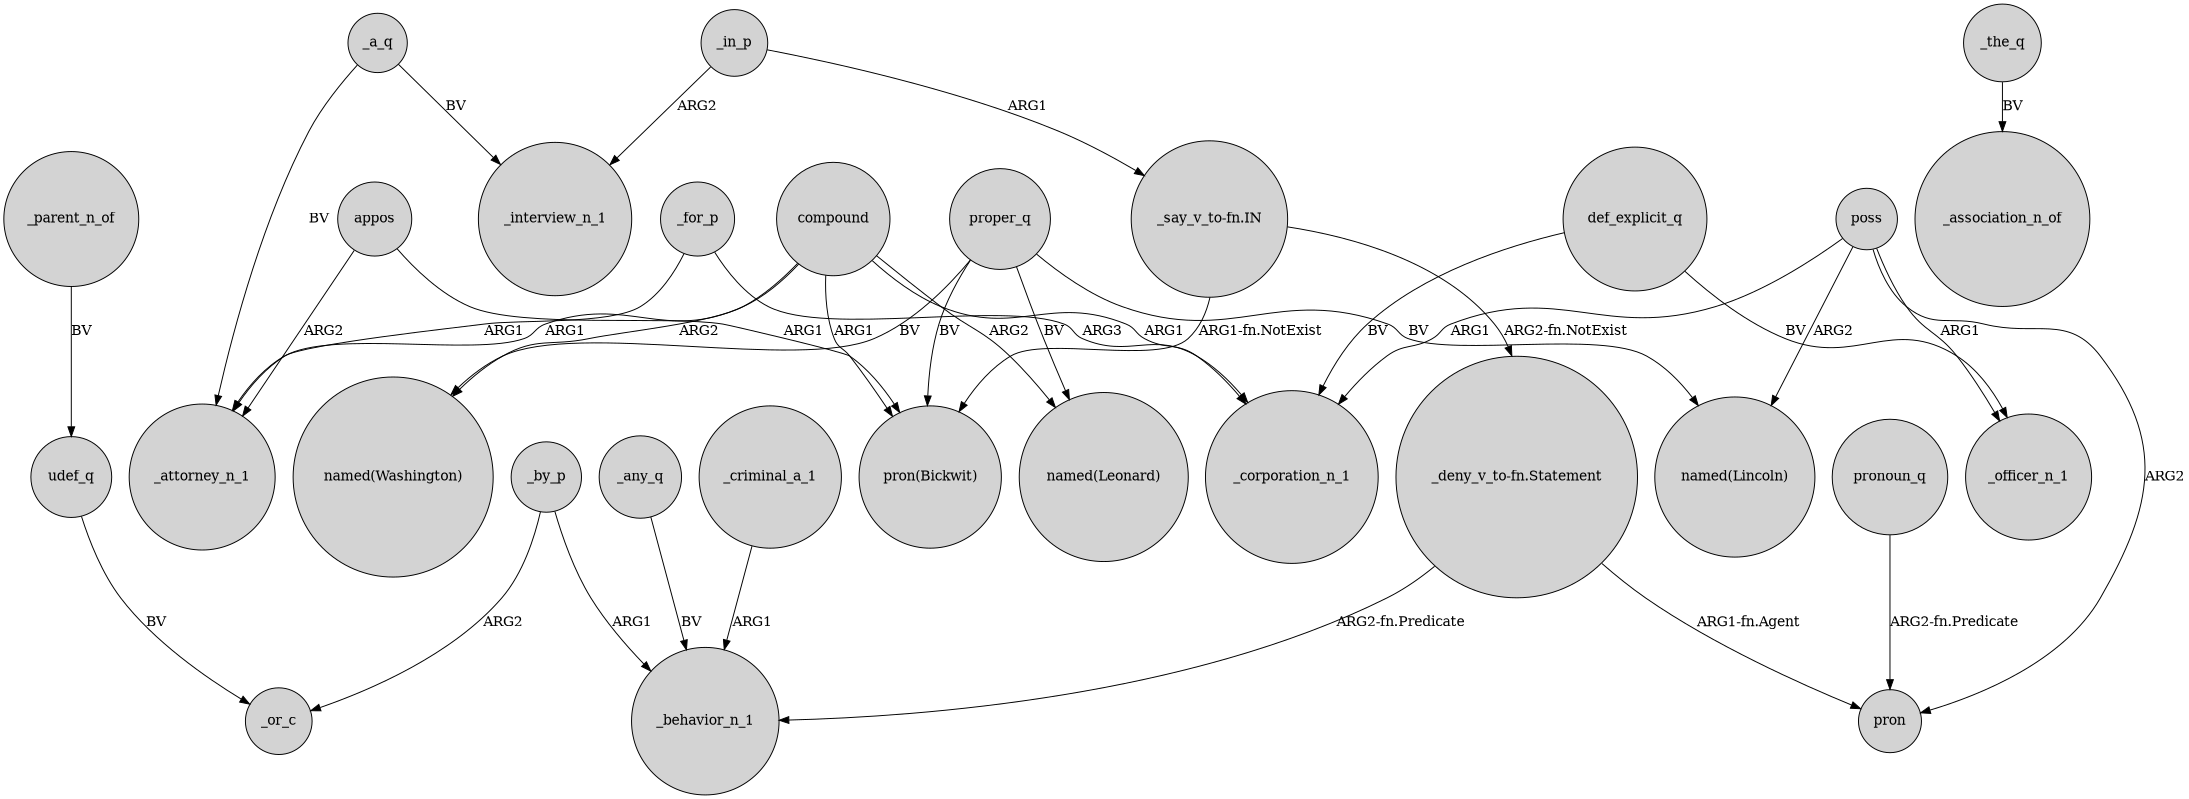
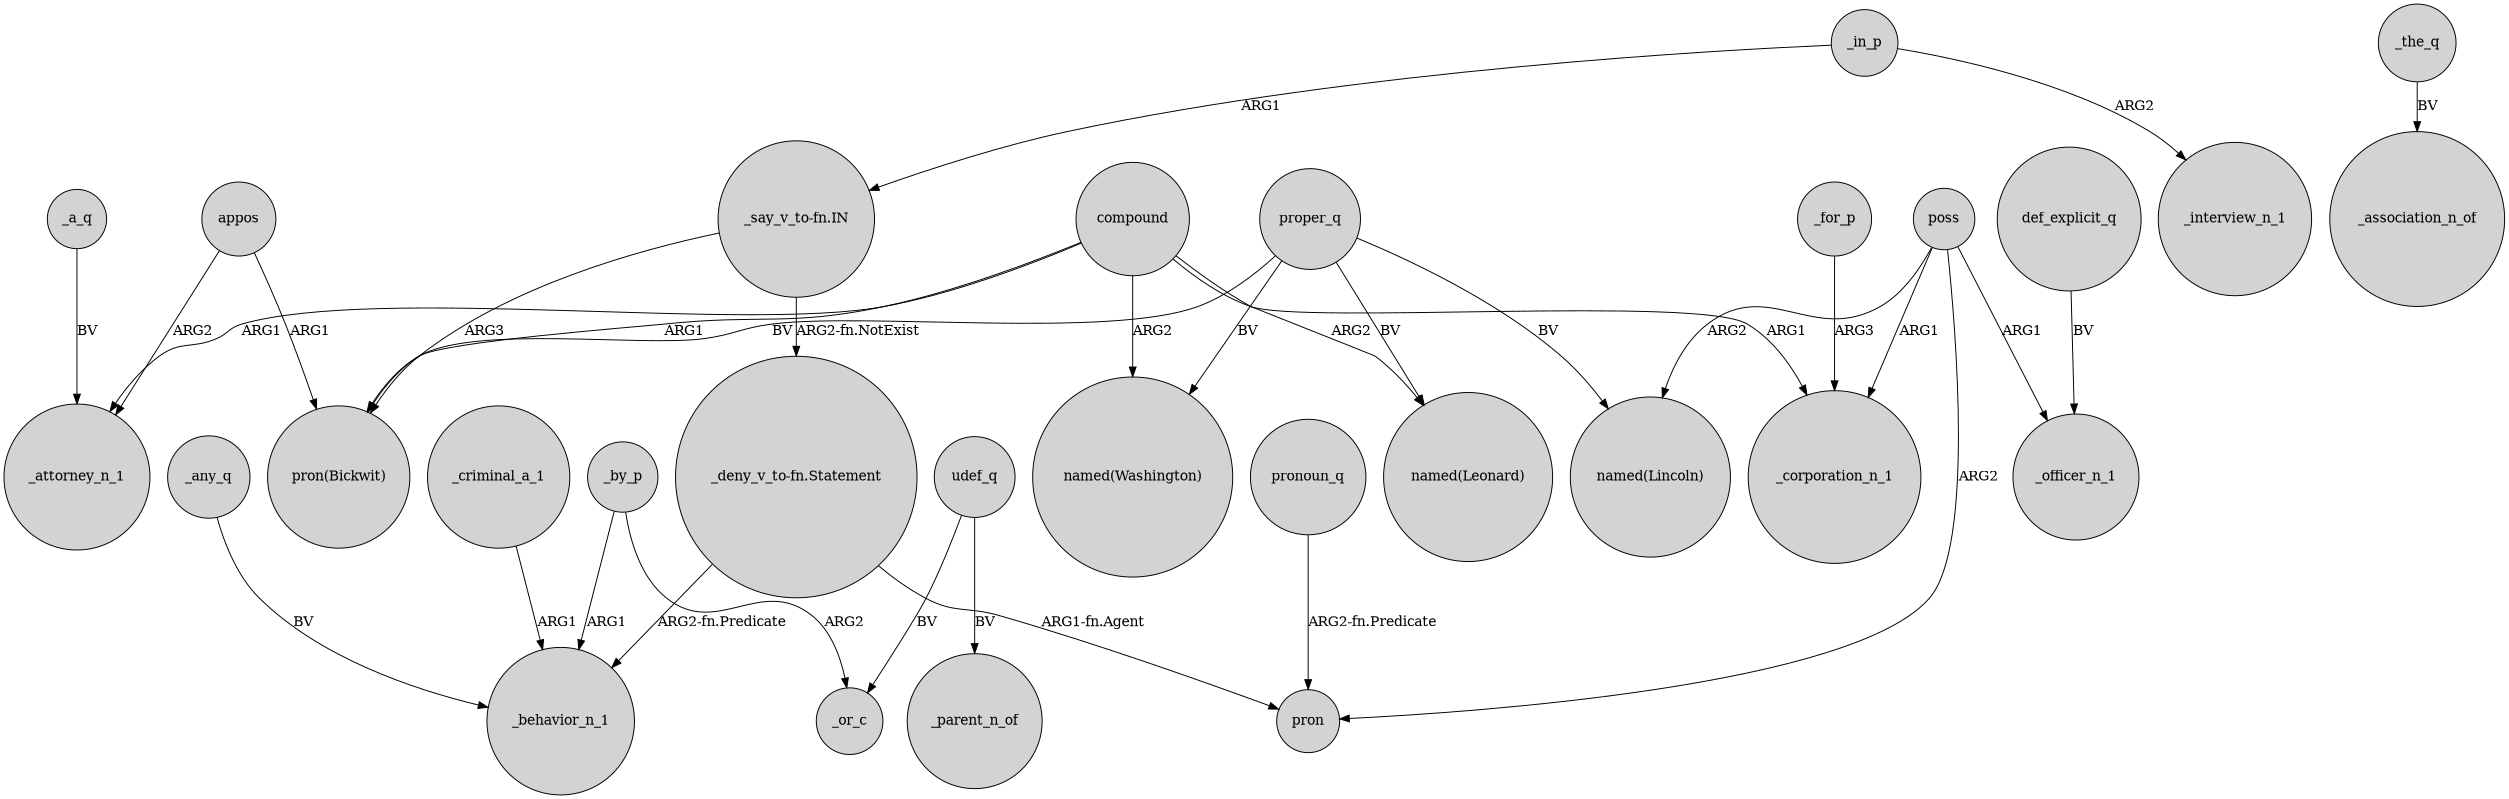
edge "_a_q" -> "_interview_n_1": removed, label "BV"
edge "def_explicit_q" -> "_corporation_n_1": removed, label "BV"
edge "_for_p" -> "_attorney_n_1": removed, label "ARG1"
edge "_say_v_to-fn.IN" -> "pron(Bickwit)": label "ARG1-fn.NotExist" -> "ARG3"
edge "_parent_n_of" -> "udef_q": reversed
